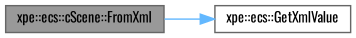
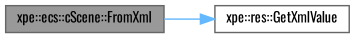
node "xpe::ecs::GetXmlValue": label "xpe::ecs::GetXmlValue" -> "xpe::res::GetXmlValue"
